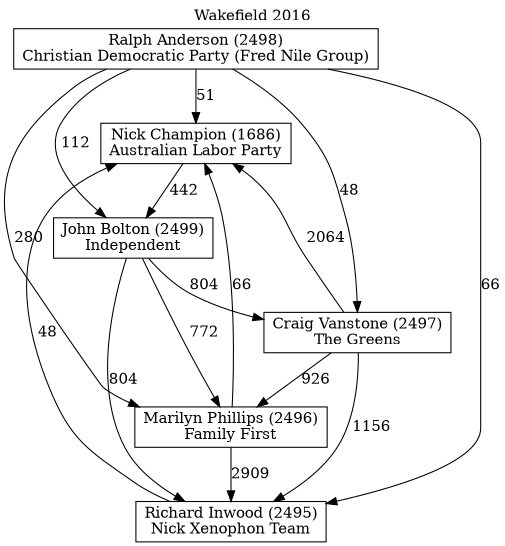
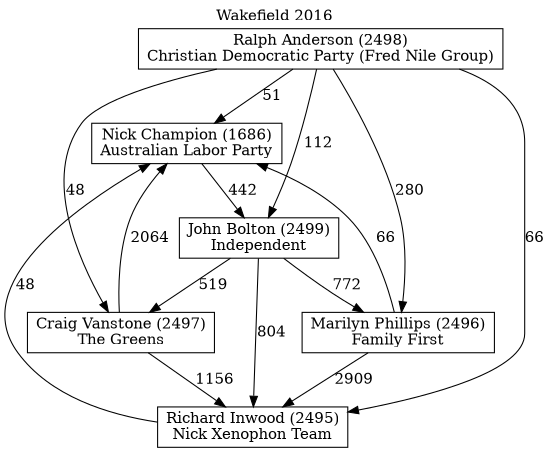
edge "John Bolton (2499) Independent" -> "Craig Vanstone (2497) The Greens": label "804" -> "519"
edge "Craig Vanstone (2497) The Greens" -> "Marilyn Phillips (2496) Family First": removed, label "926"
